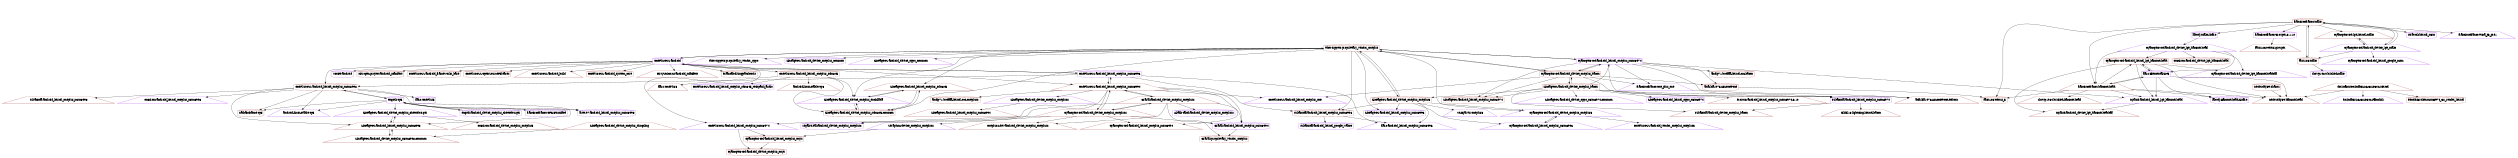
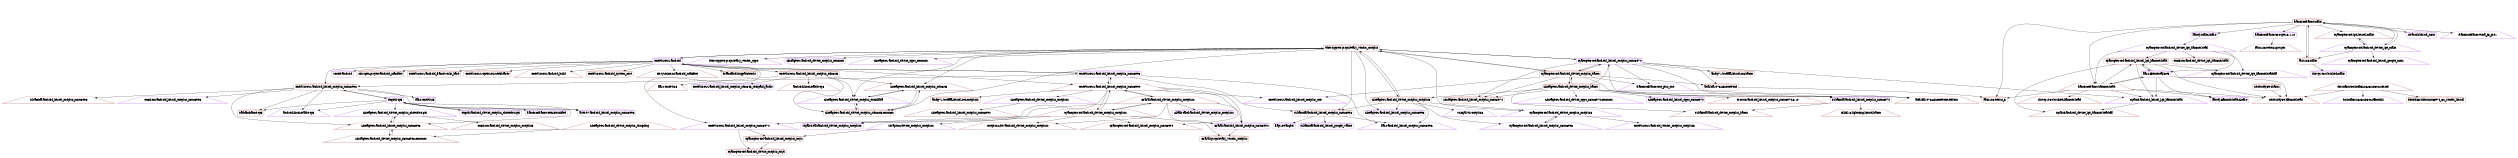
edge "OnePlusOSS/android_kernel_oneplus_sdm845" -> "LineageOS/android_kernel_oneplus_sdm845": added
node "frap129/angler": added
